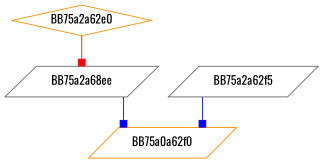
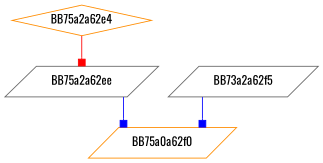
node "BB75a2a62e0": label "BB75a2a62e0" -> "BB75a2a62e4"
node "BB75a2a68ee": label "BB75a2a68ee" -> "BB75a2a62ee"
node "BB75a2a62f5": label "BB75a2a62f5" -> "BB73a2a62f5"
